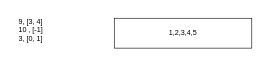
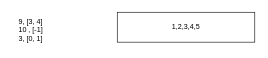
node "1,2,3,4,5": moved (183, 33) -> (186, 27)
